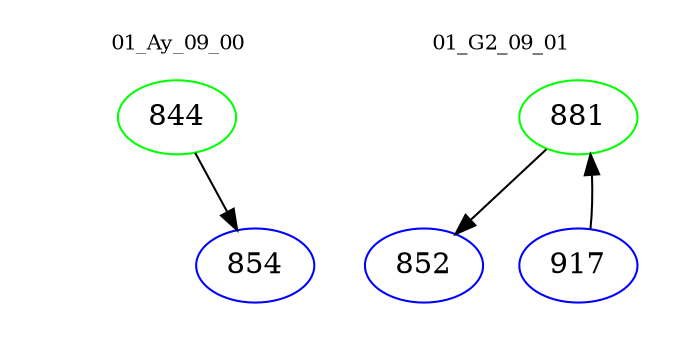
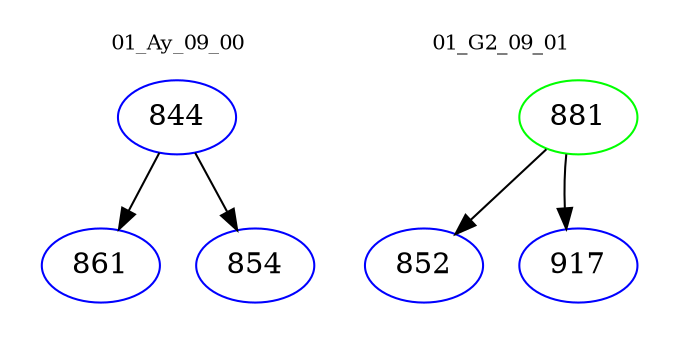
node "844": color green -> blue
edge "917" -> "881": reversed
node "861": added
